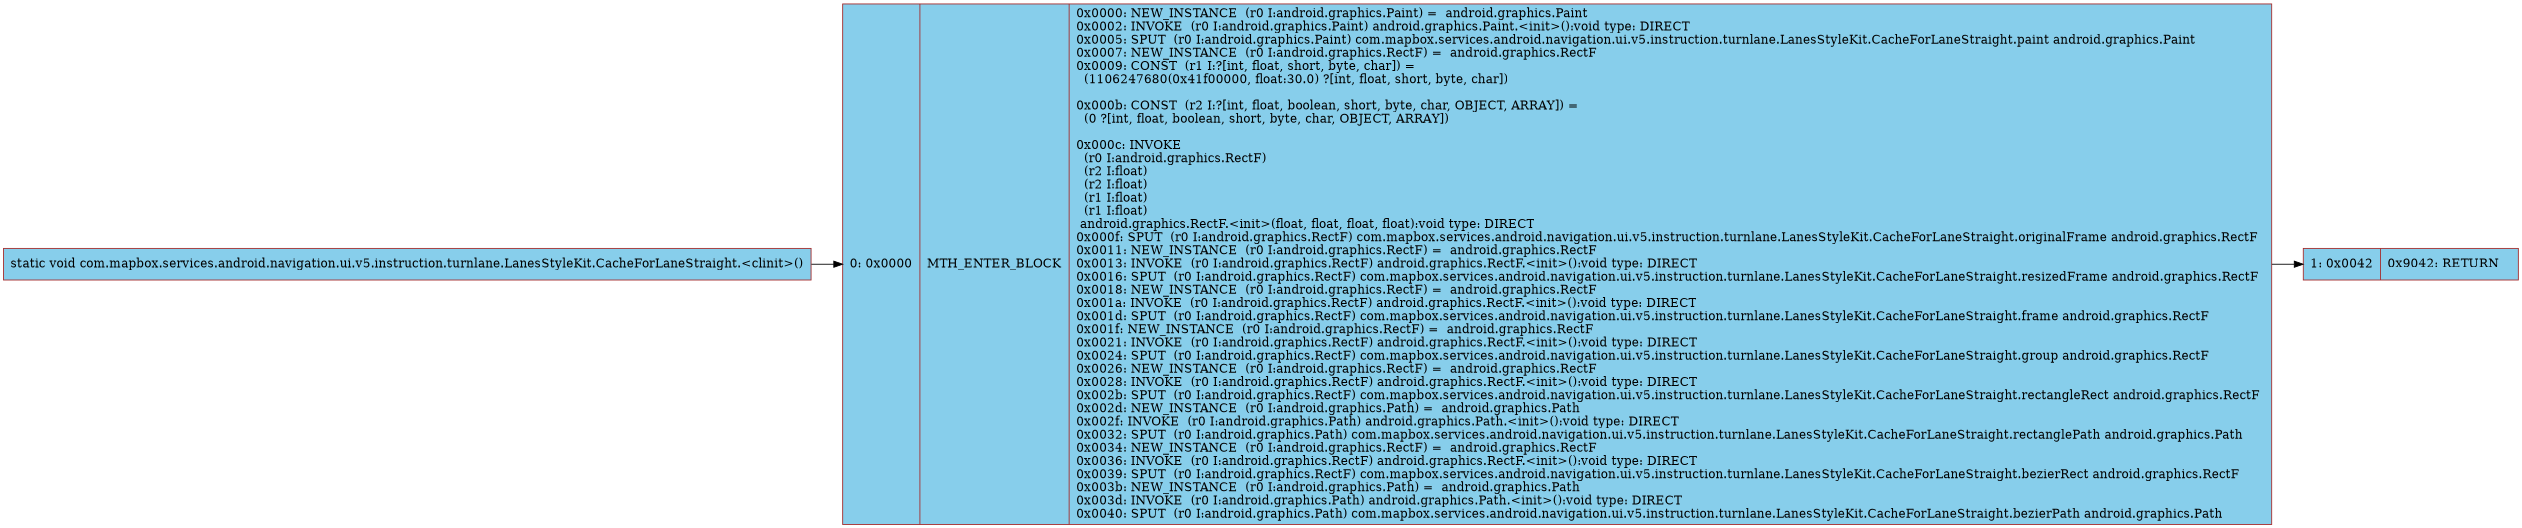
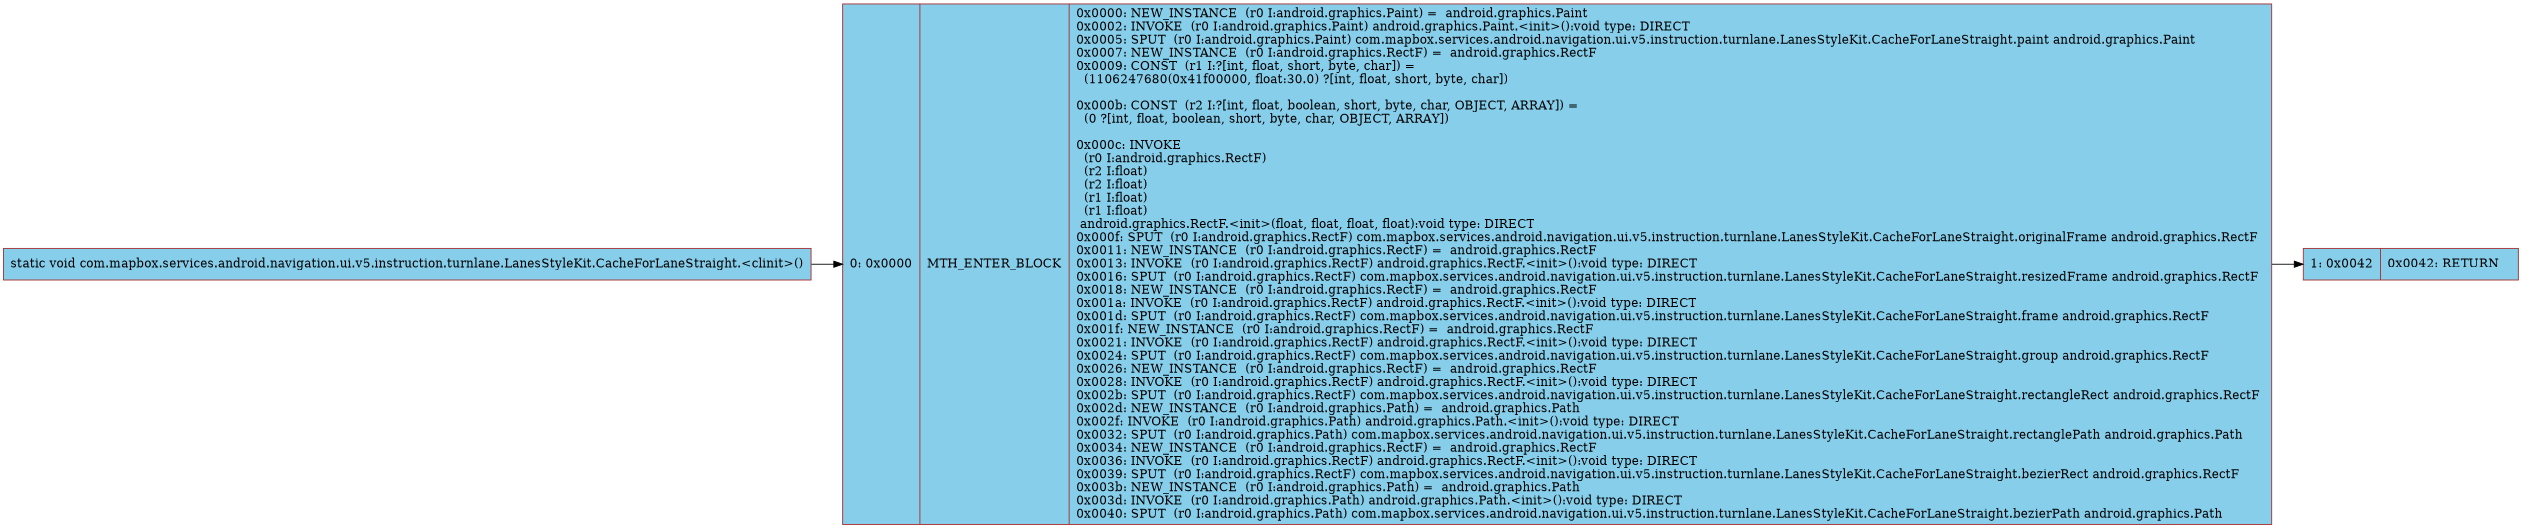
node "1: 0x0042": text "0x9042: RETURN" -> "0x0042: RETURN"
